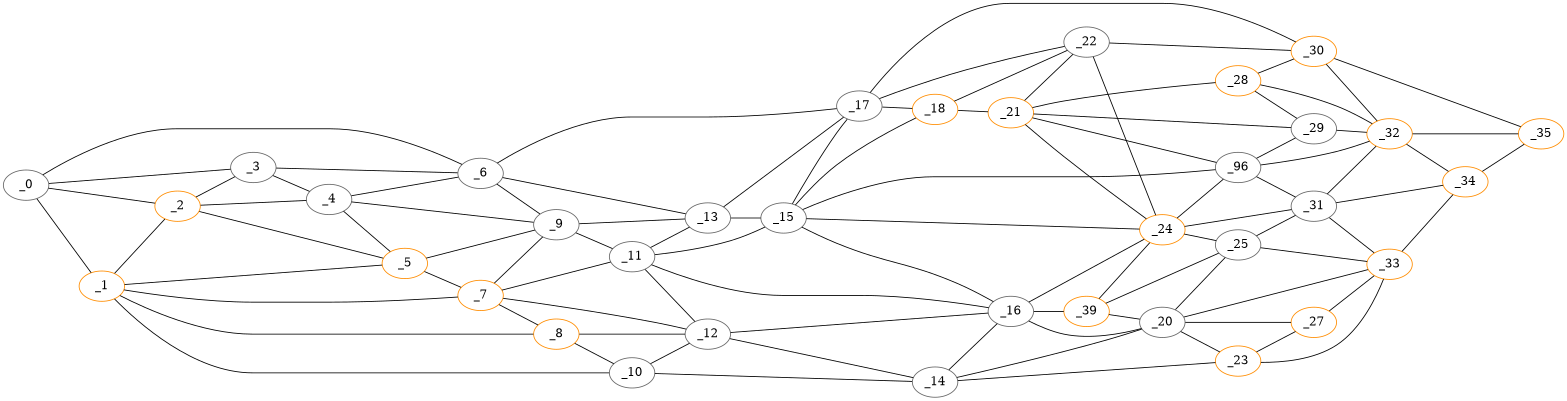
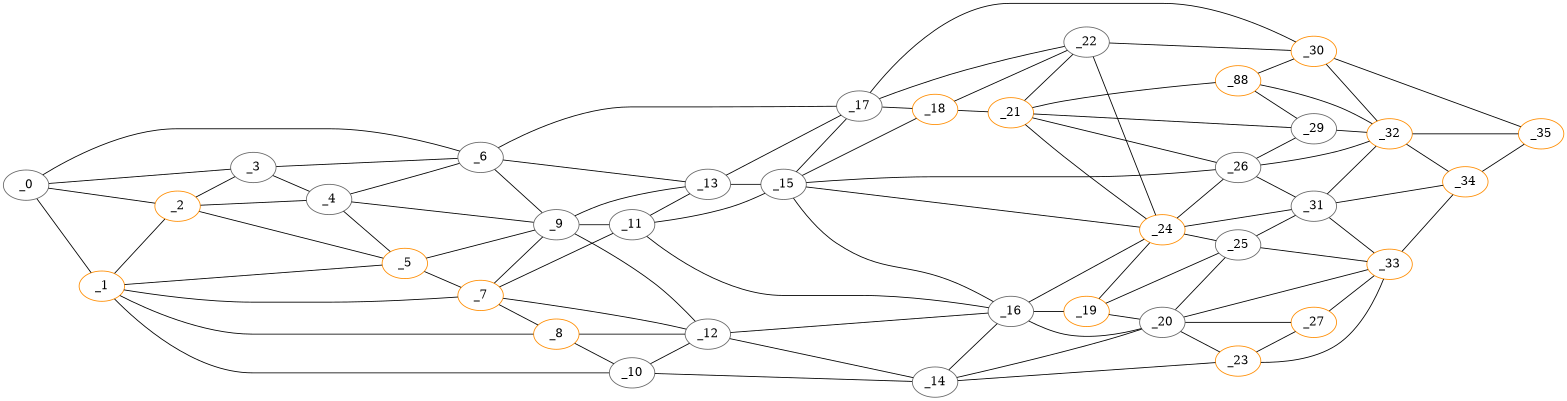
node "_28": label "_28" -> "_88"
node "_96": label "_96" -> "_26"
edge "_11" -- "_12": now "_9" -- "_12"
node "_39": label "_39" -> "_19"
